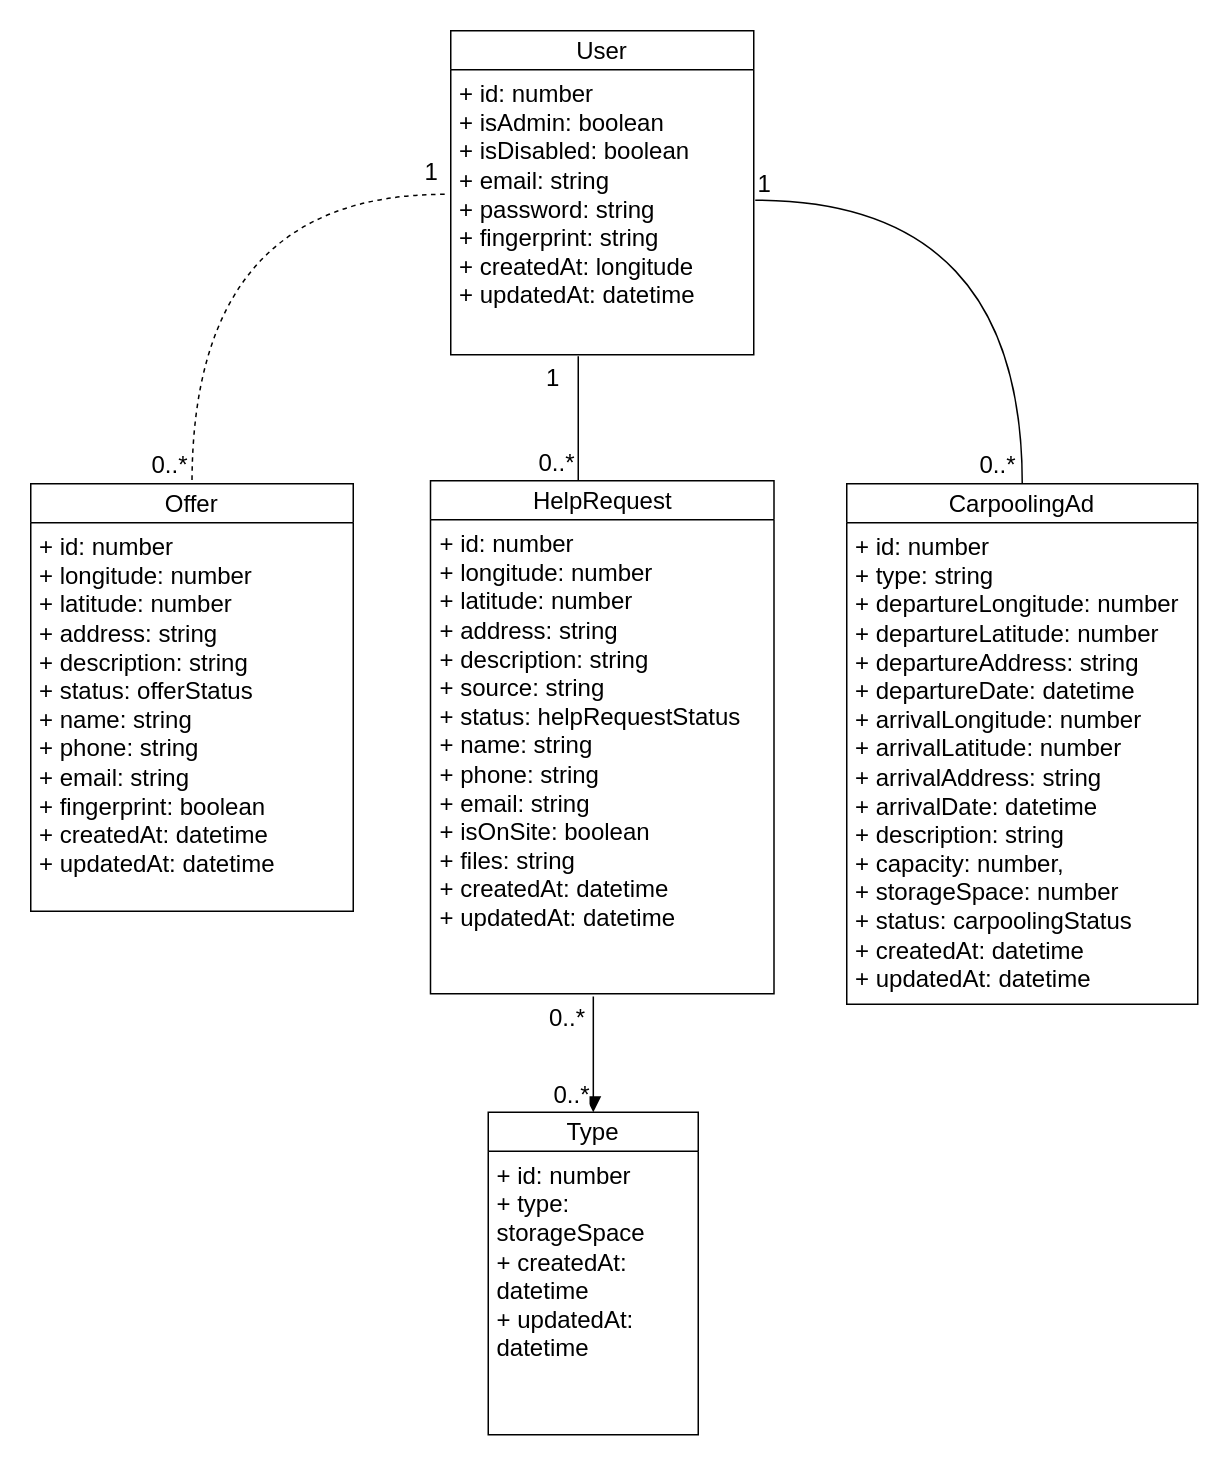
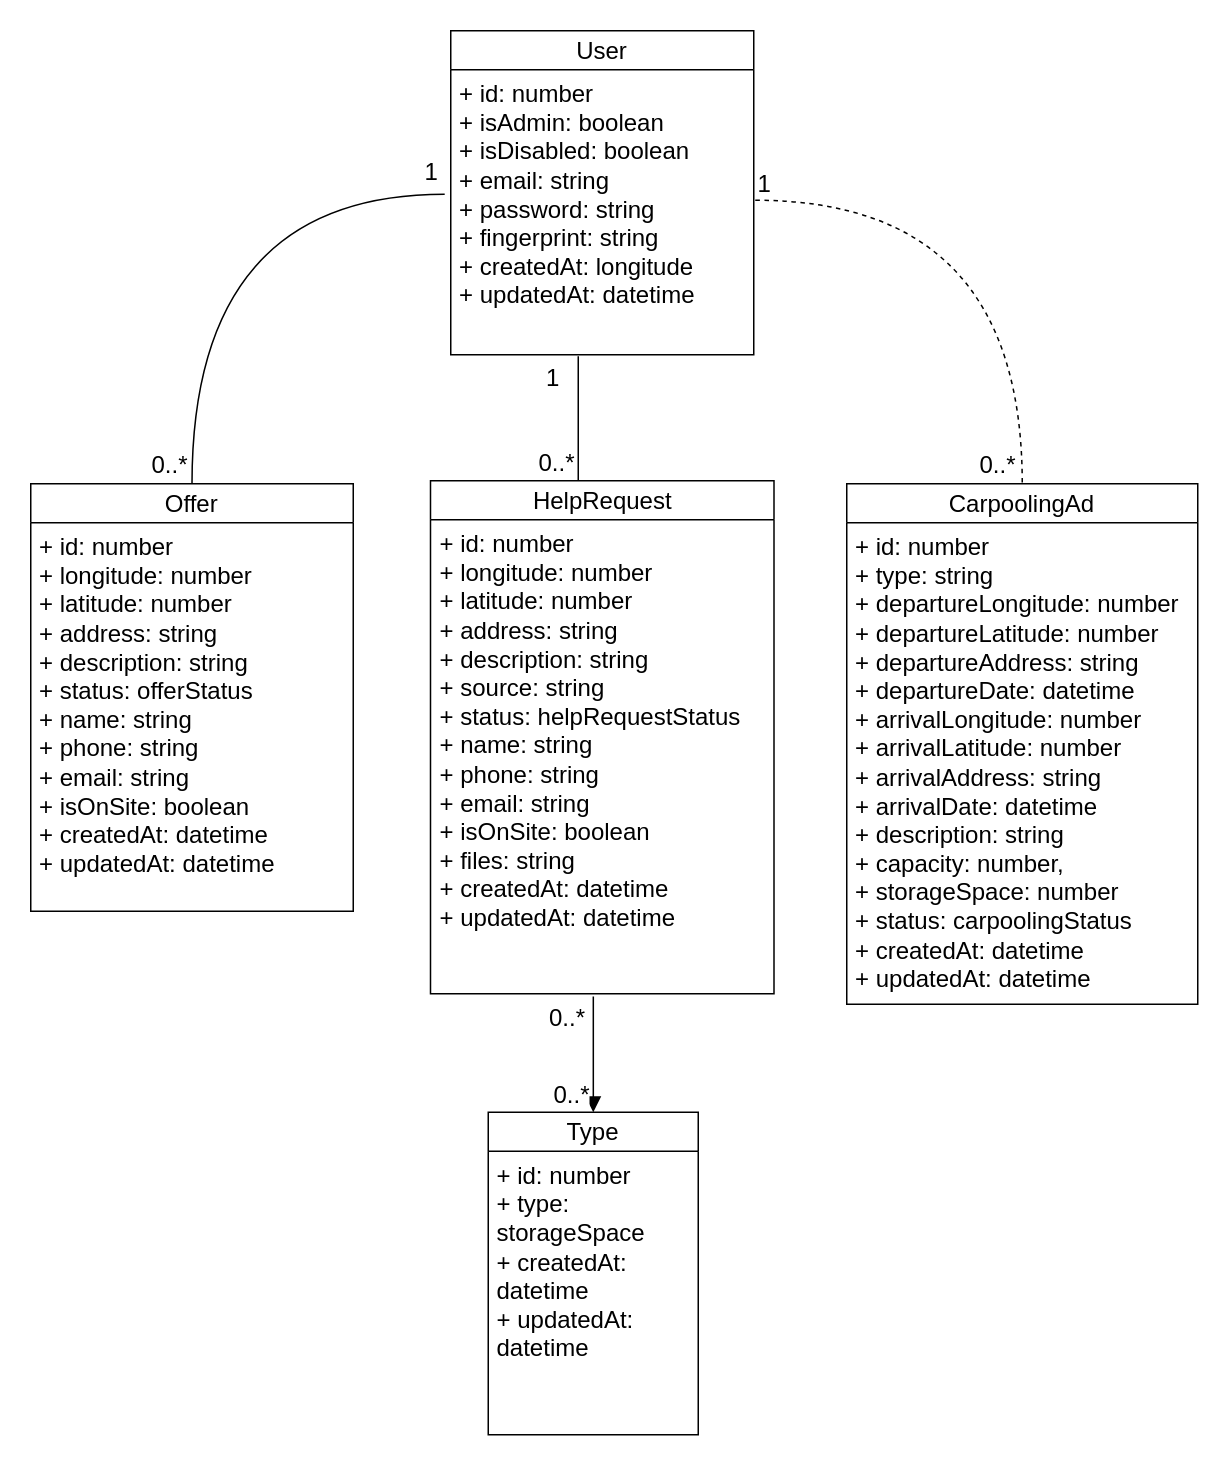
edge "+ id: number + isAdmin: boolean + isDisabled: boolean + email: string + password: string + fingerprint: string + createdAt: longitude + updatedAt: datetime" -- "CarpoolingAd": style solid -> dashed
edge "+ id: number + isAdmin: boolean + isDisabled: boolean + email: string + password: string + fingerprint: string + createdAt: longitude + updatedAt: datetime" -- "Offer": style dashed -> solid
node "+ id: number + longitude: number + latitude: number + address: string + description: string + status: offerStatus + name: string + phone: string + email: string + fingerprint: boolean+ createdAt: datetime+ updatedAt: datetime": label "+ id: number + longitude: number + latitude: number + address: string + description: string + status: offerStatus + name: string + phone: string + email: string + fingerprint: boolean+ createdAt: datetime+ updatedAt: datetime" -> "+ id: number + longitude: number + latitude: number + address: string + description: string + status: offerStatus + name: string + phone: string + email: string + isOnSite: boolean+ createdAt: datetime+ updatedAt: datetime"
